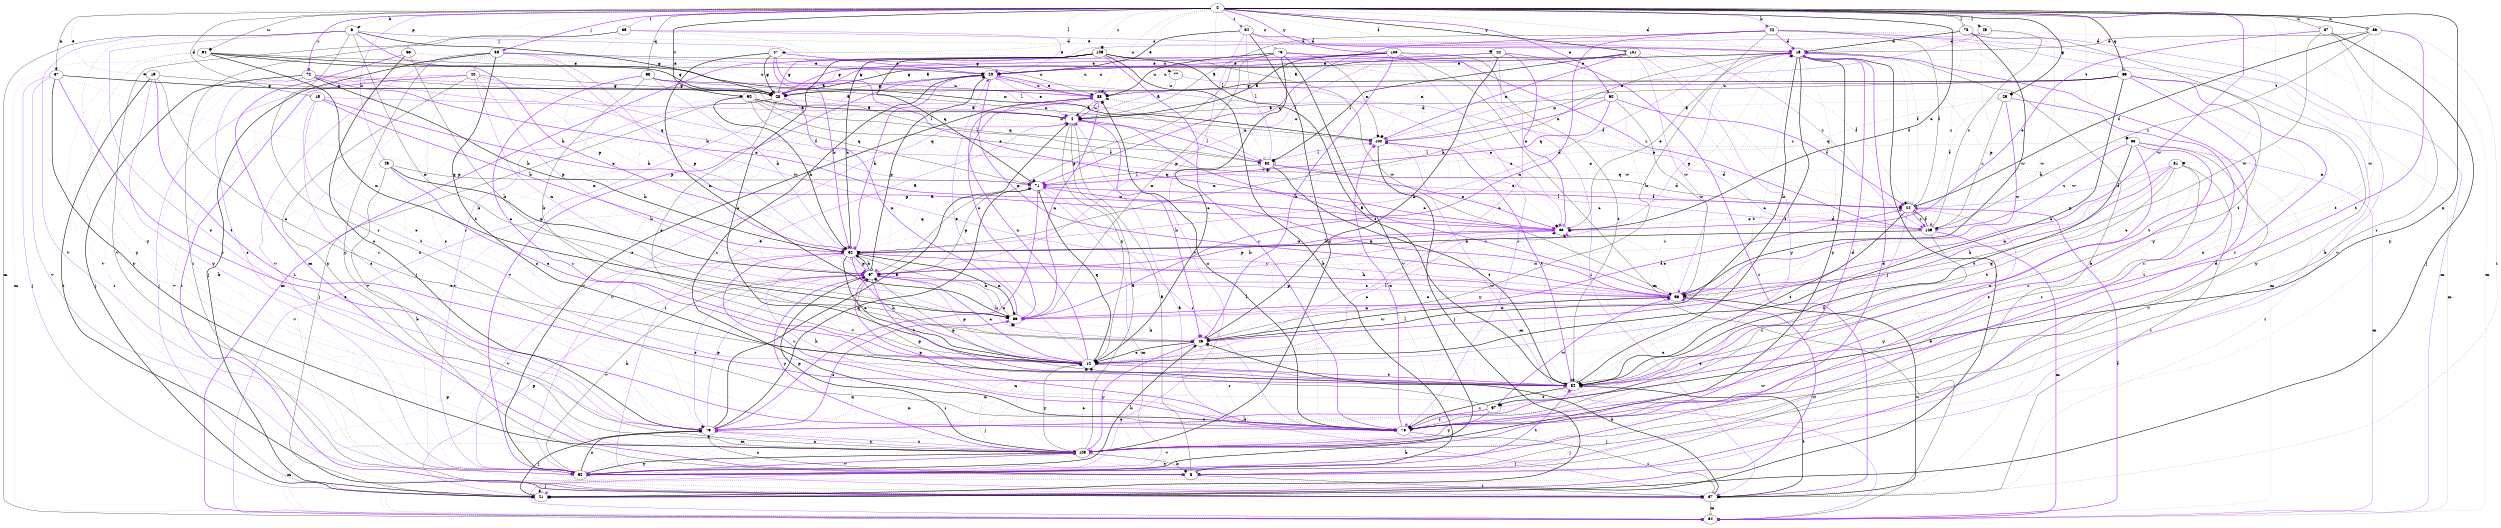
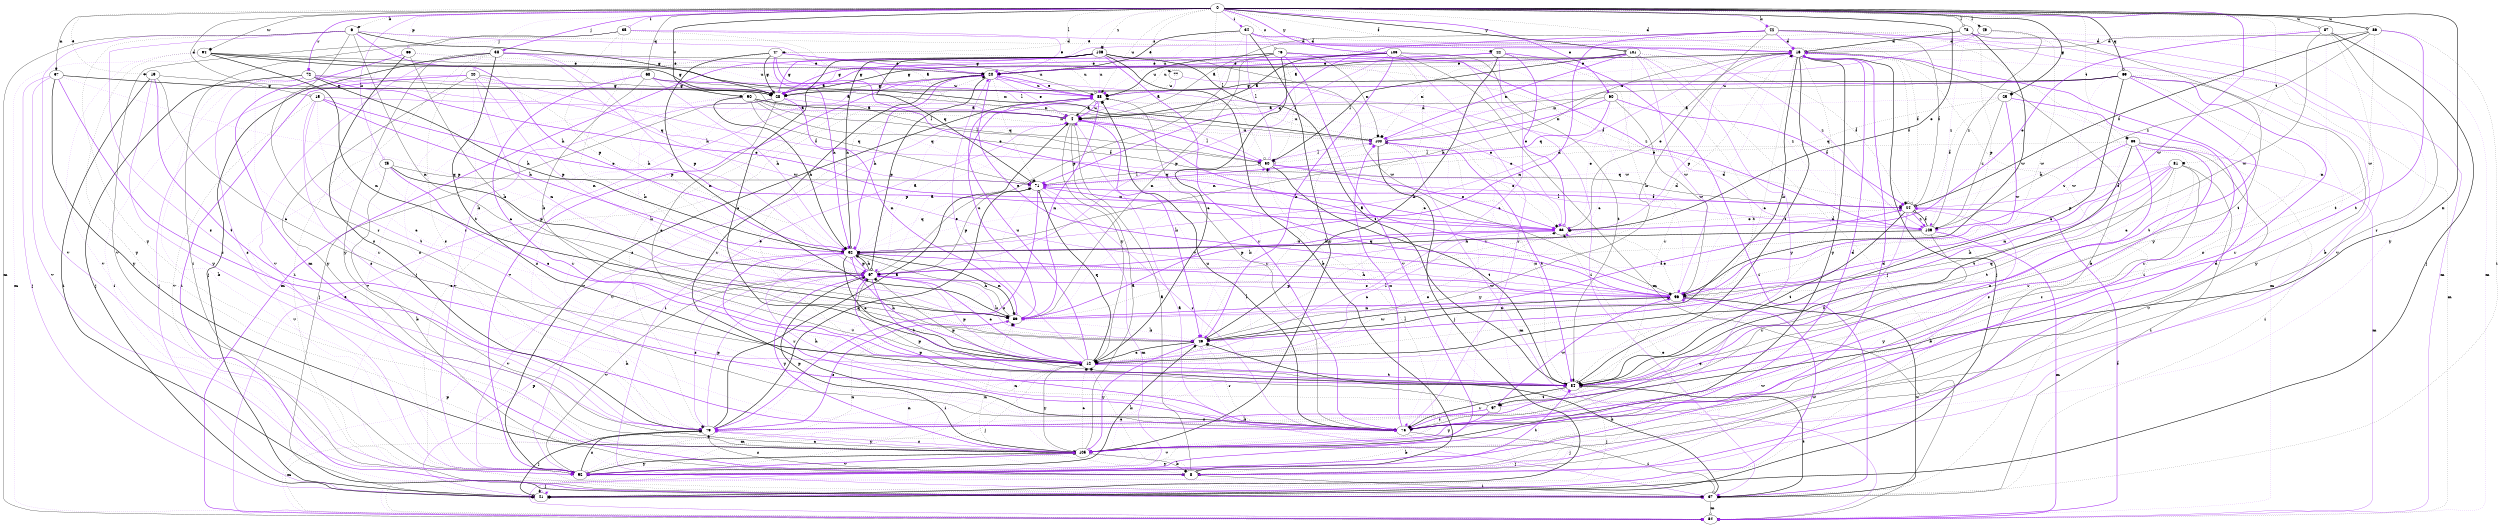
edge "88" -> "75": style dotted -> solid
edge "76" -> "92": color black -> purple
edge "34" -> "92": style solid -> dotted
